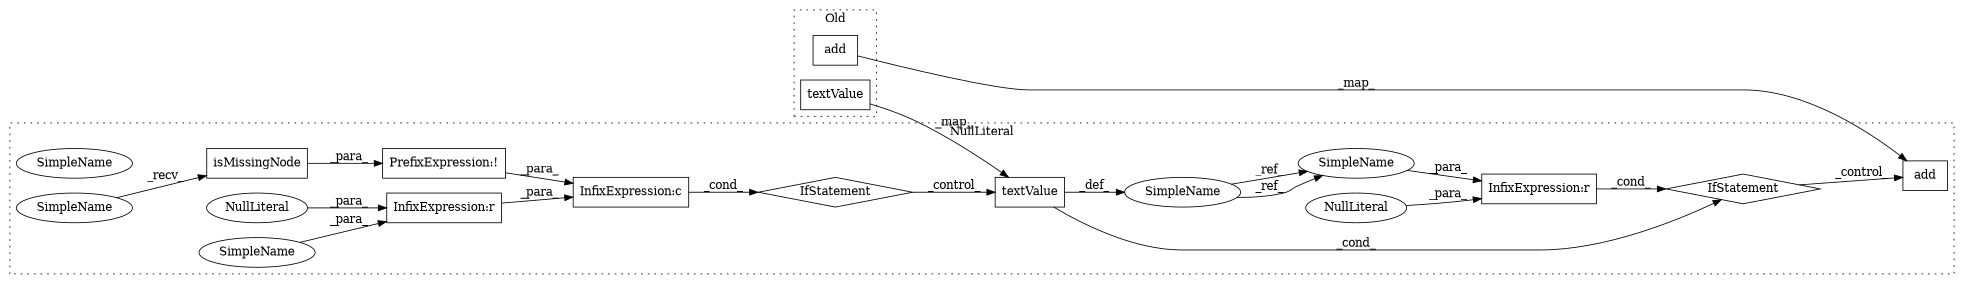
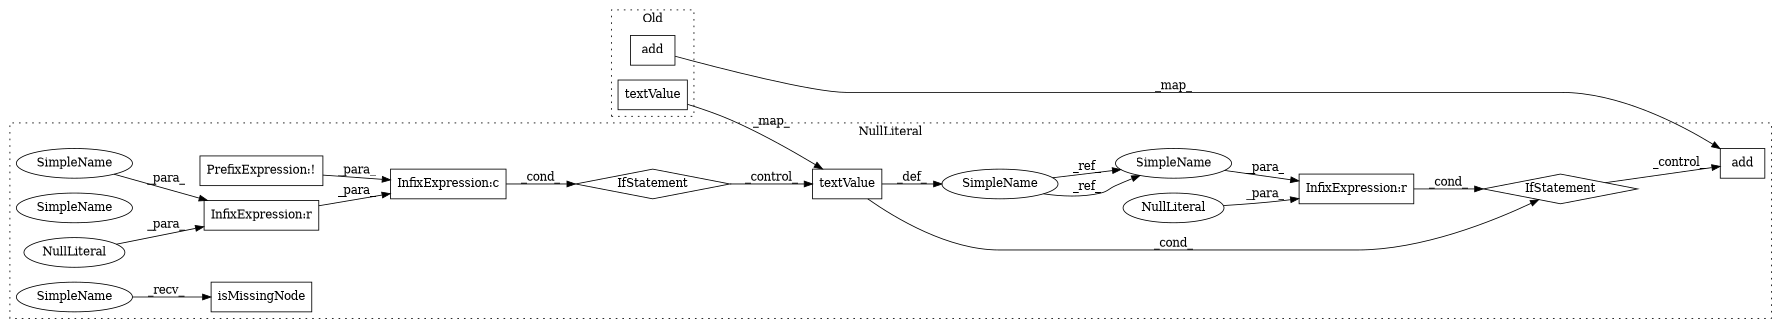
edge "isMissingNode" -> "PrefixExpression:!": removed, label "_para_"
